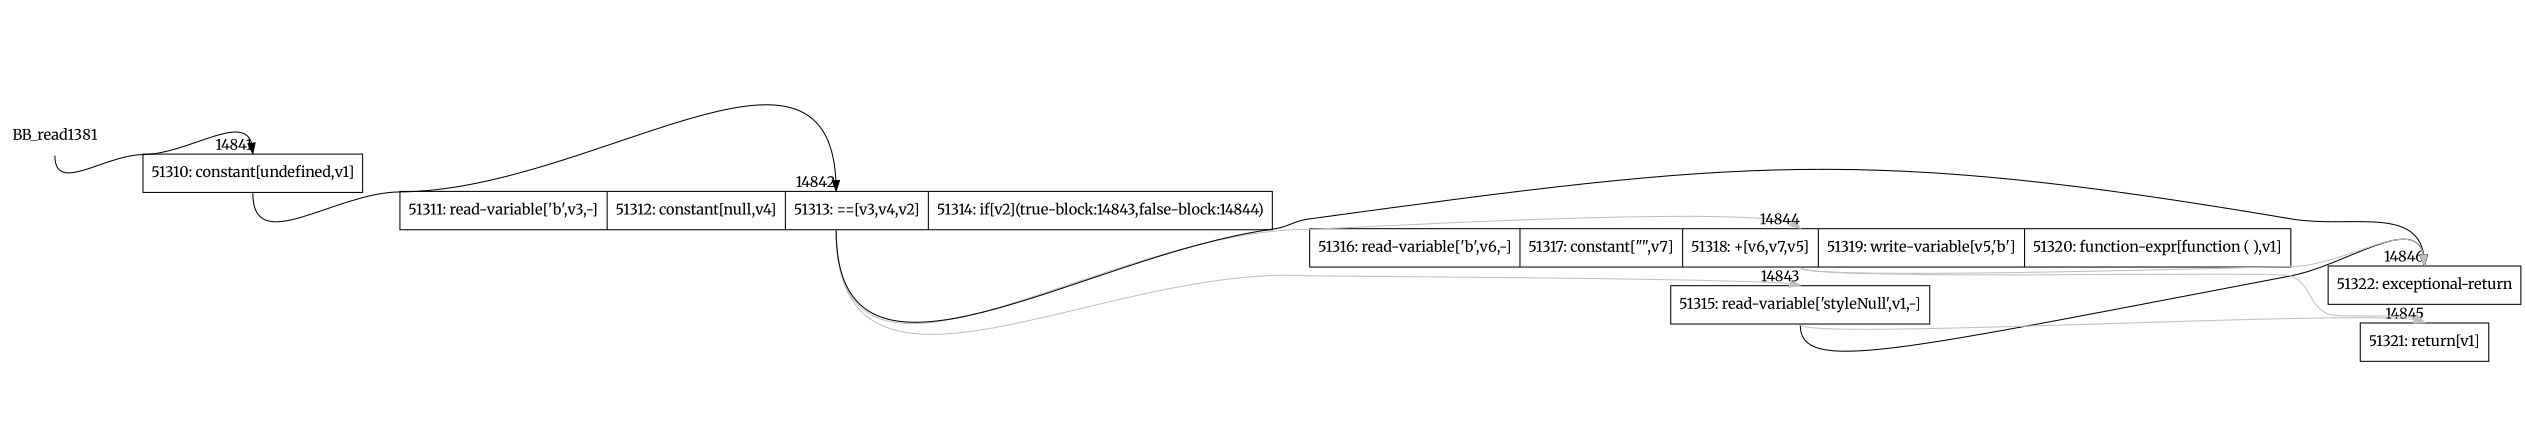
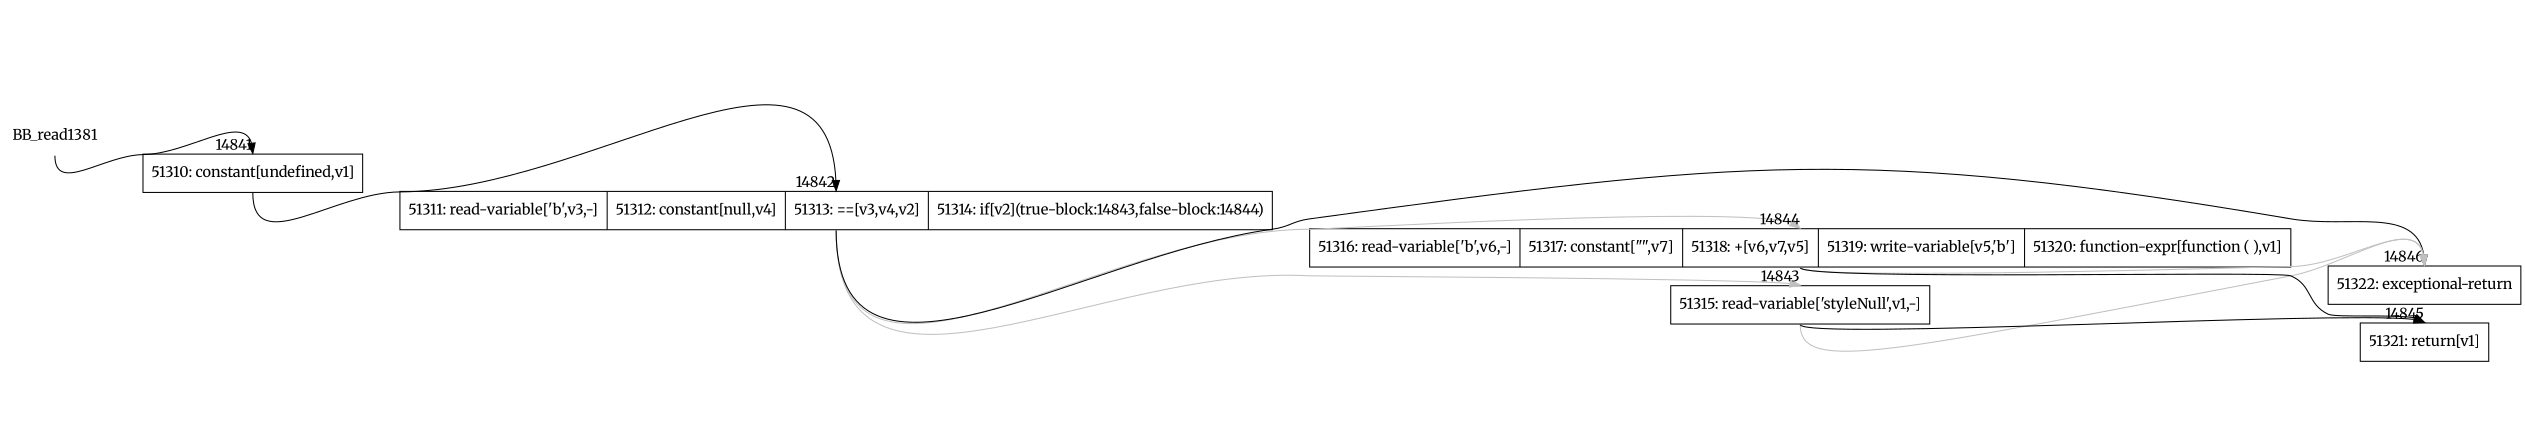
edge "51316: read-variable['b',v6,-]" -> "51321: return[v1]": color gray -> black
edge "51315: read-variable['styleNull',v1,-]" -> "51322: exceptional-return": color black -> gray
edge "51315: read-variable['styleNull',v1,-]" -> "51321: return[v1]": color gray -> black
